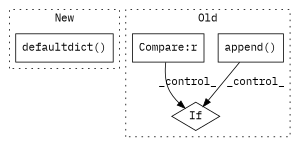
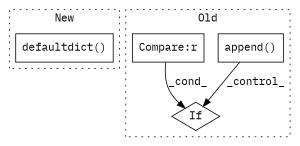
edge "Compare:r" -> "If": label "_control_" -> "_cond_"
